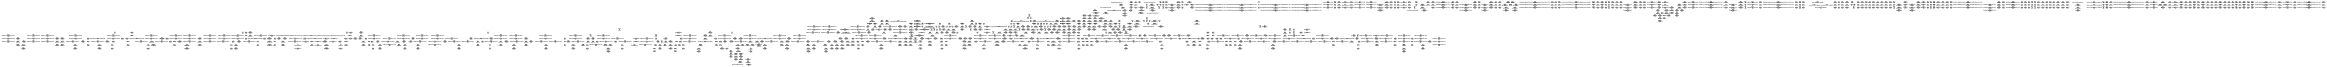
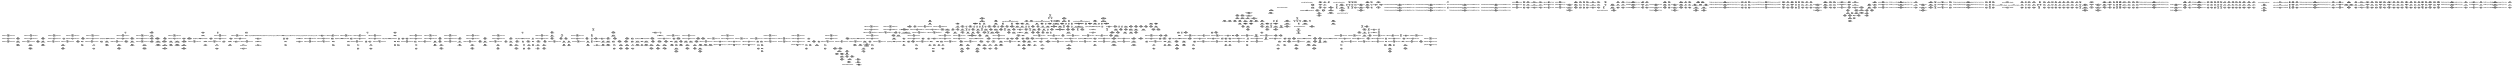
node "CE0x49792f0": added
node "CE0x49d0770": added
